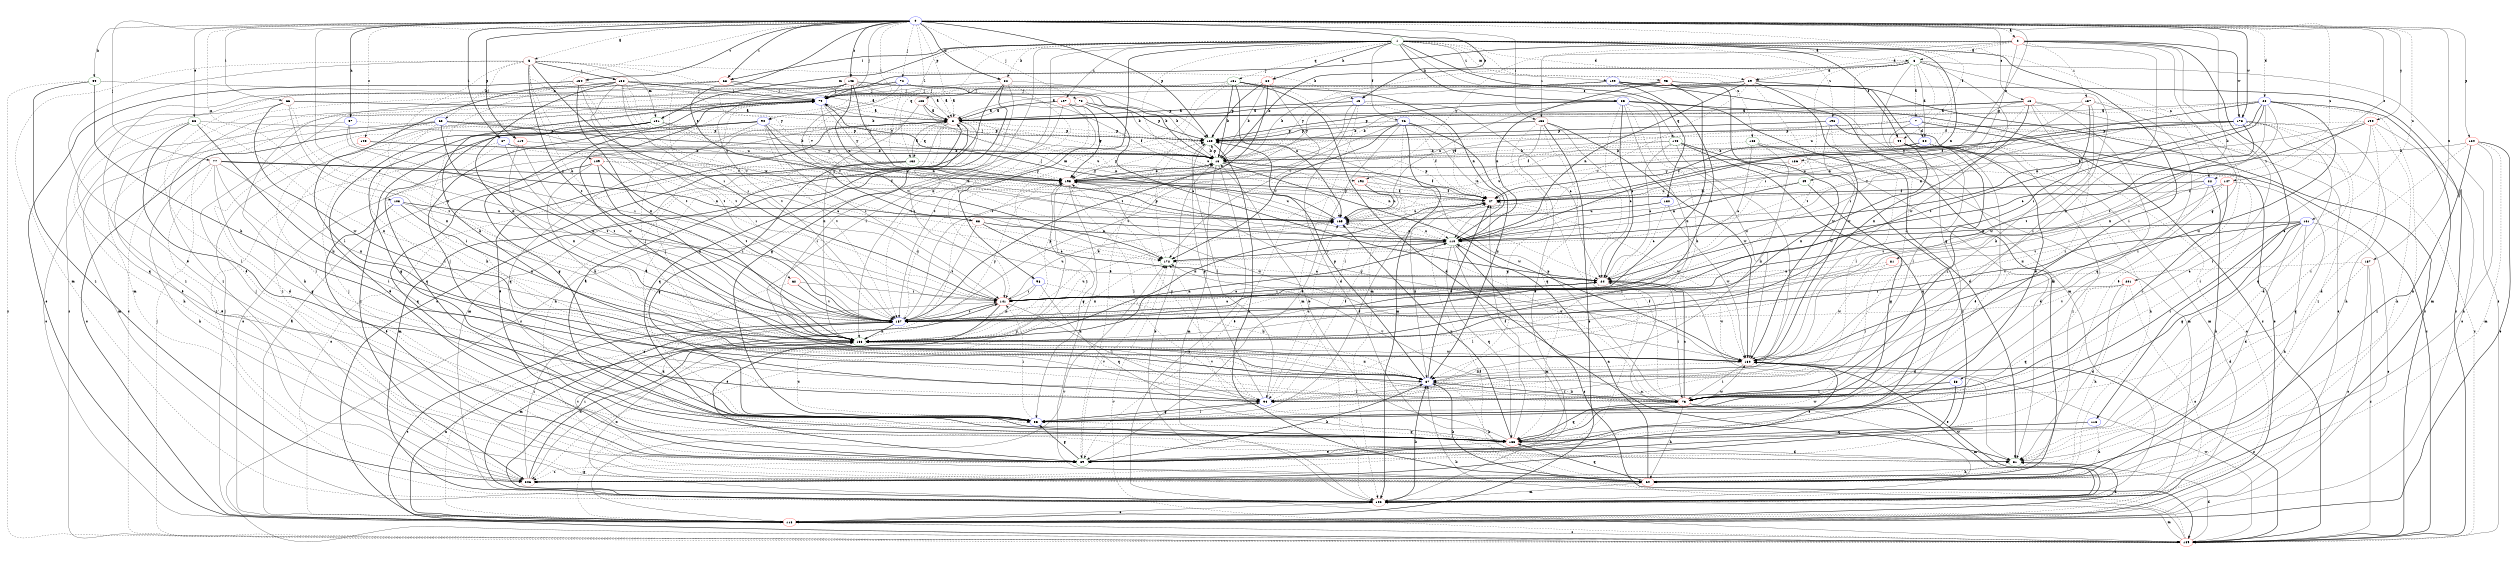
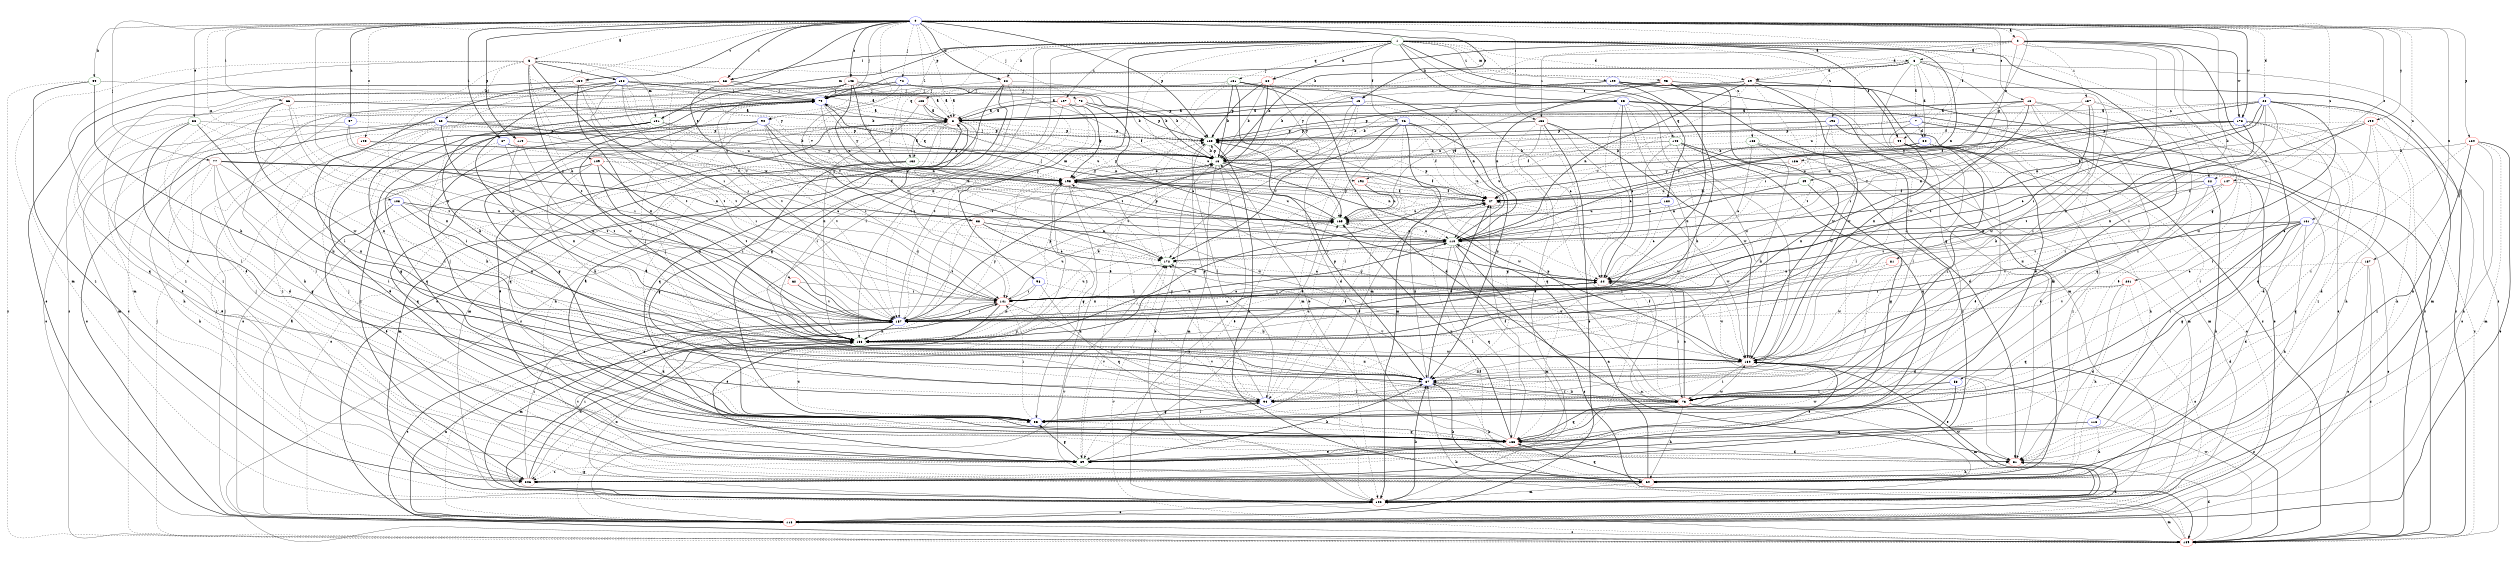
node "138": color brown -> blue
edge "60" -> "79": style dashed -> solid
node "165": color blue -> darkgreen
edge "147" -> "73": removed, label "i"
node "31": color darkgreen -> red
